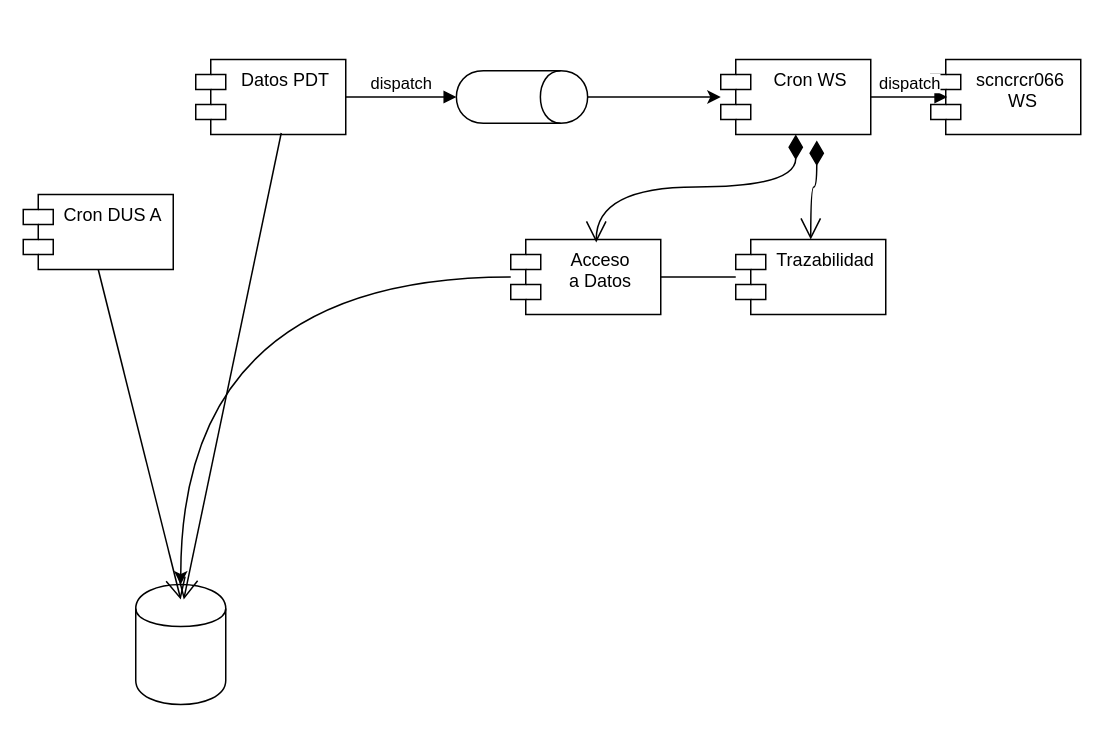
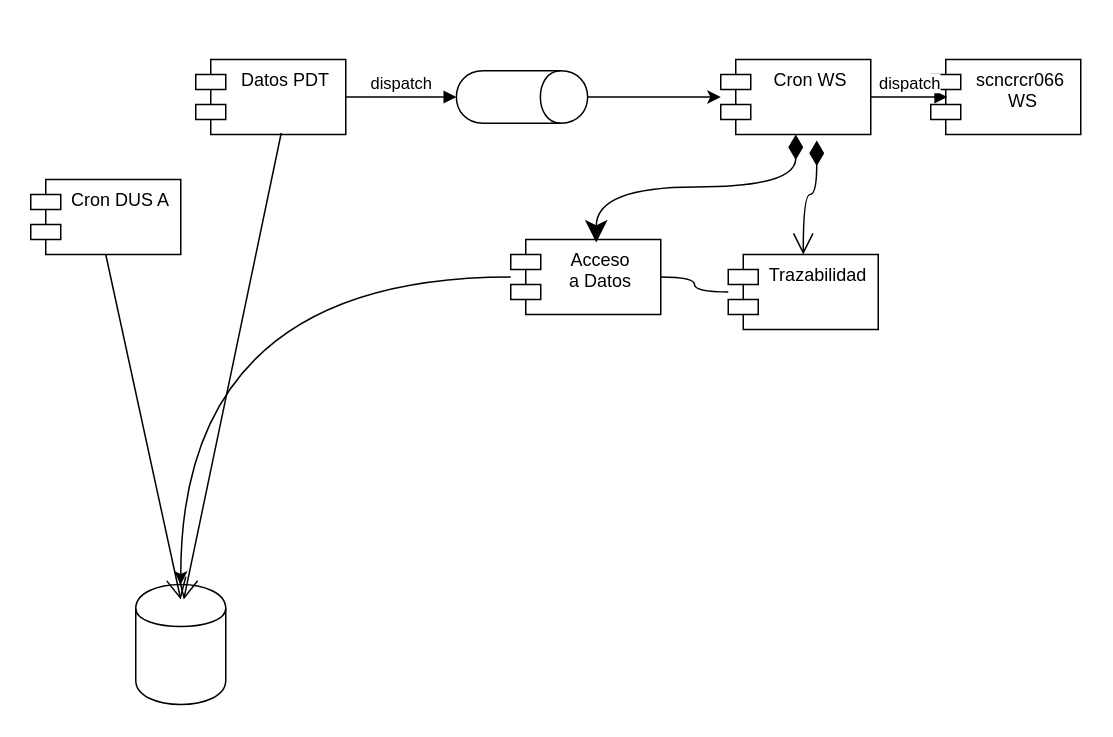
edge "Cron WS" -- "Acceso a Datos": arrowhead open -> classic
node "Cron DUS A": moved (98, 232) -> (106, 217)
node "Trazabilidad": moved (811, 277) -> (803, 292)
